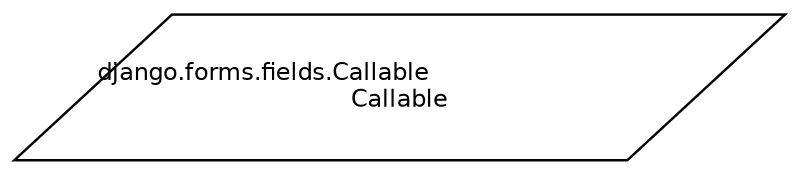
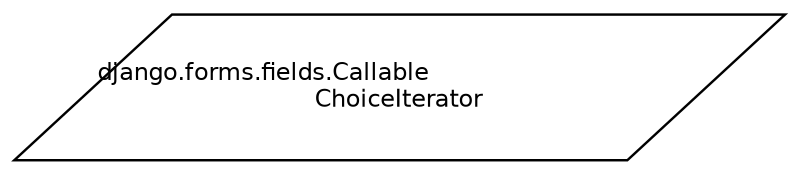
node "django.forms.fields.Callable Callable": label "django.forms.fields.Callable Callable" -> "django.forms.fields.Callable ChoiceIterator"
